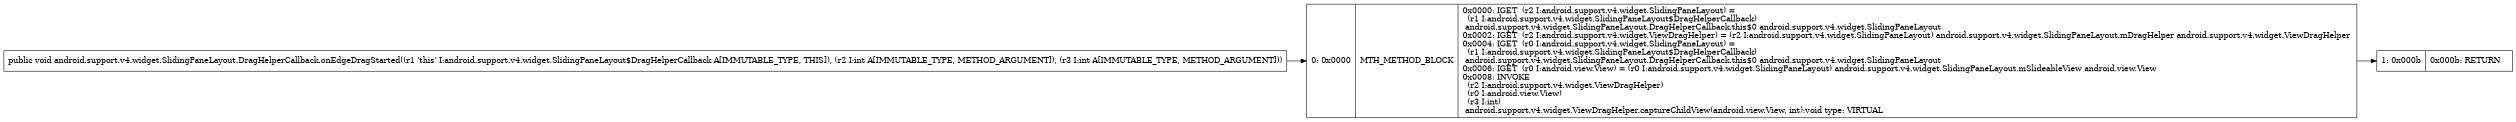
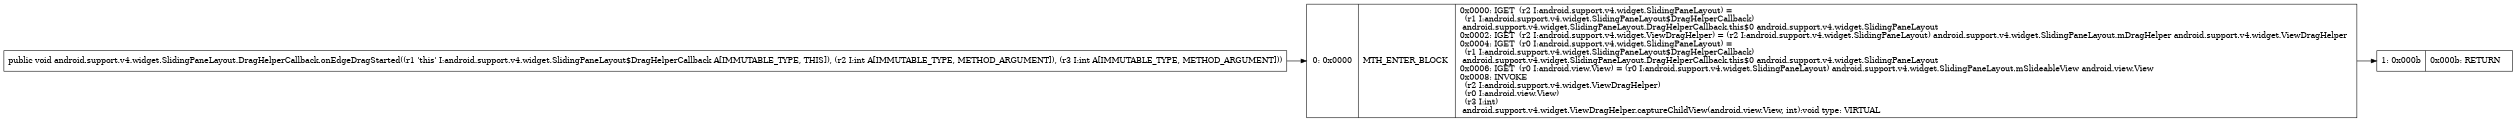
node "0: 0x0000": text "MTH_METHOD_BLOCK" -> "MTH_ENTER_BLOCK"
